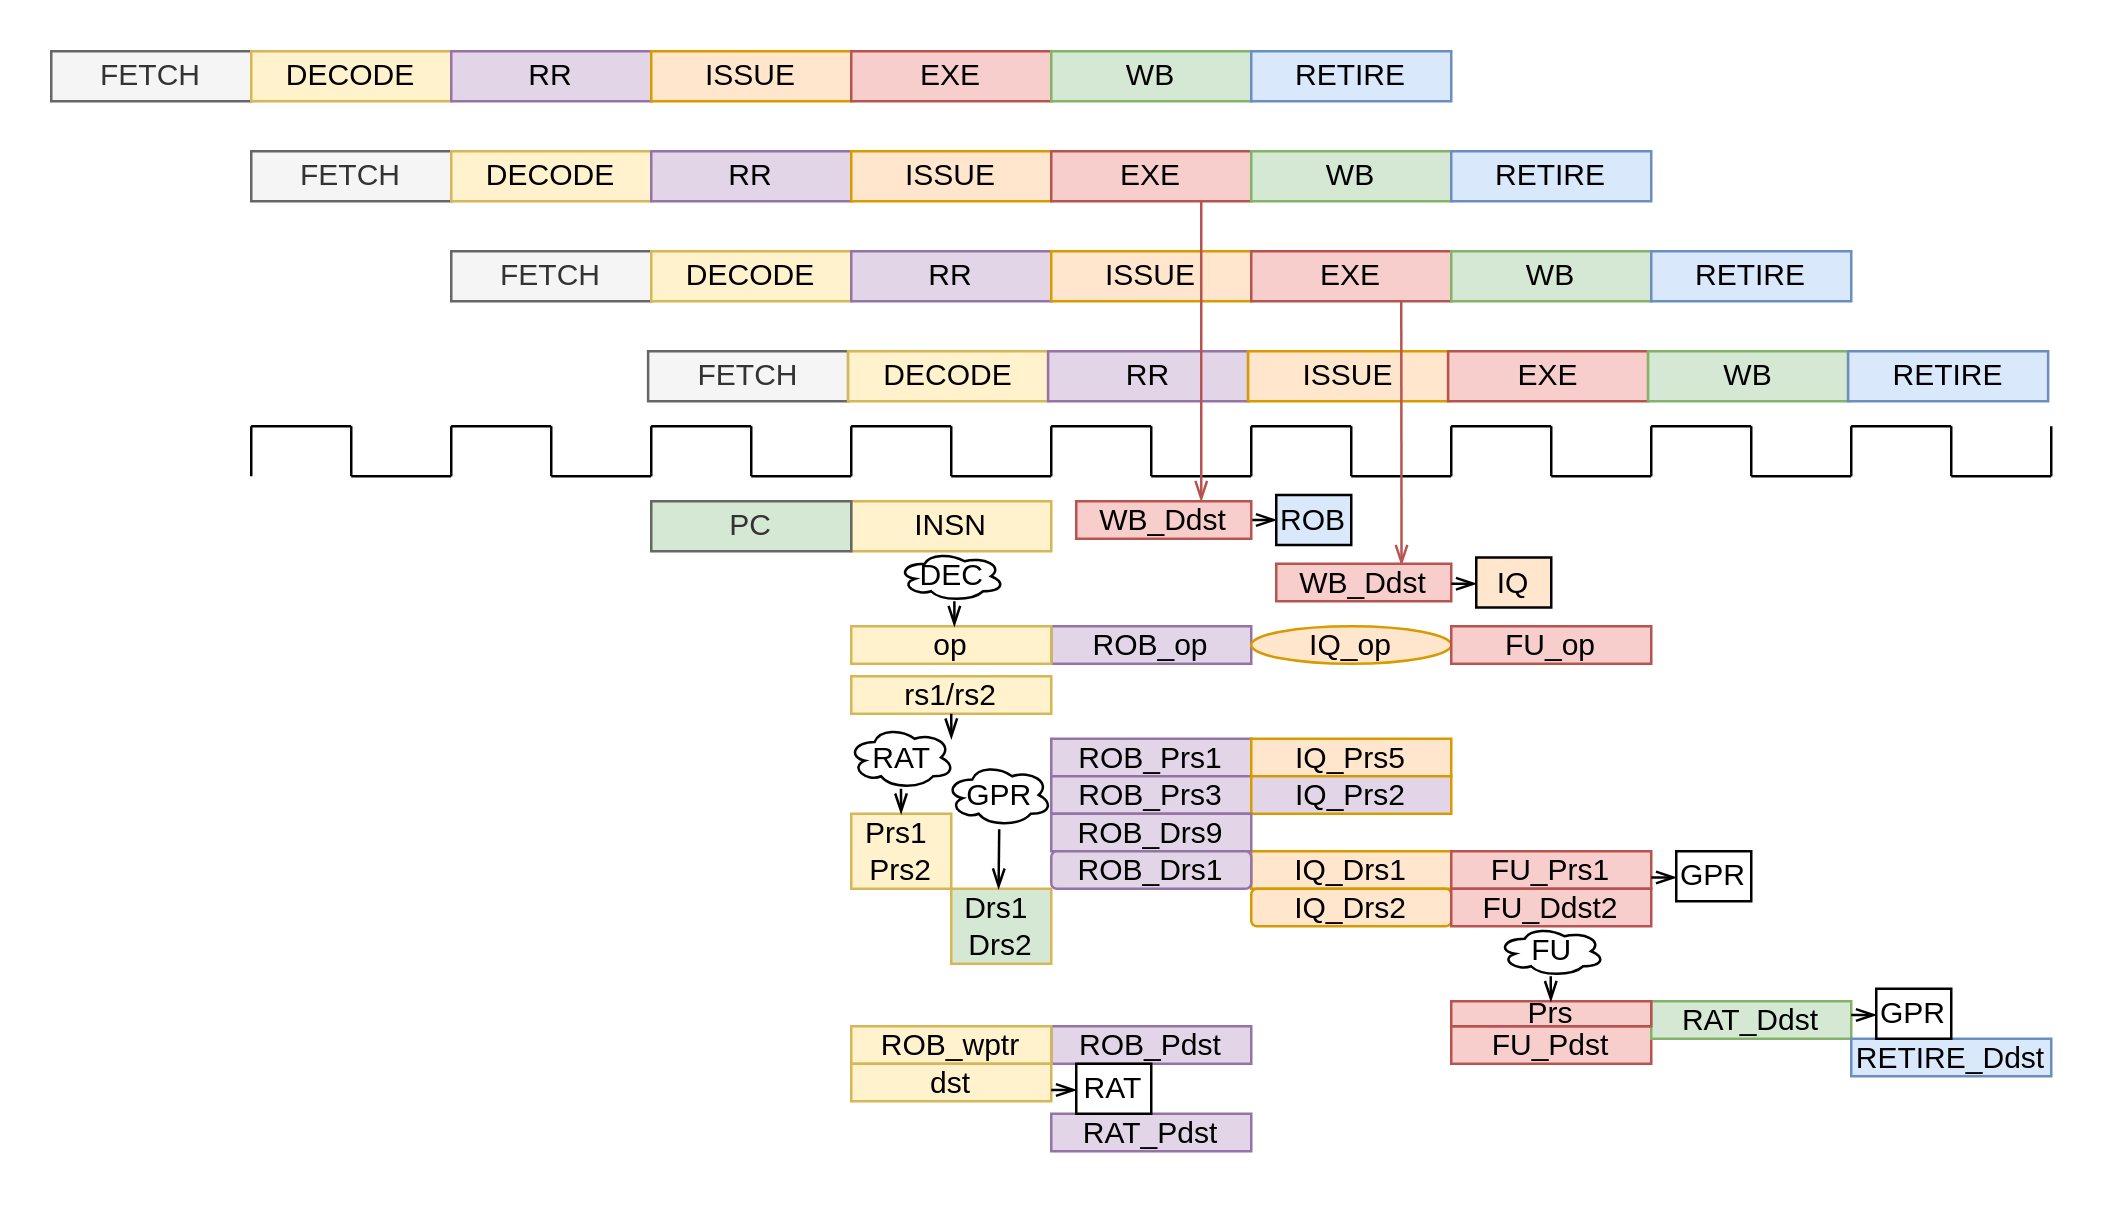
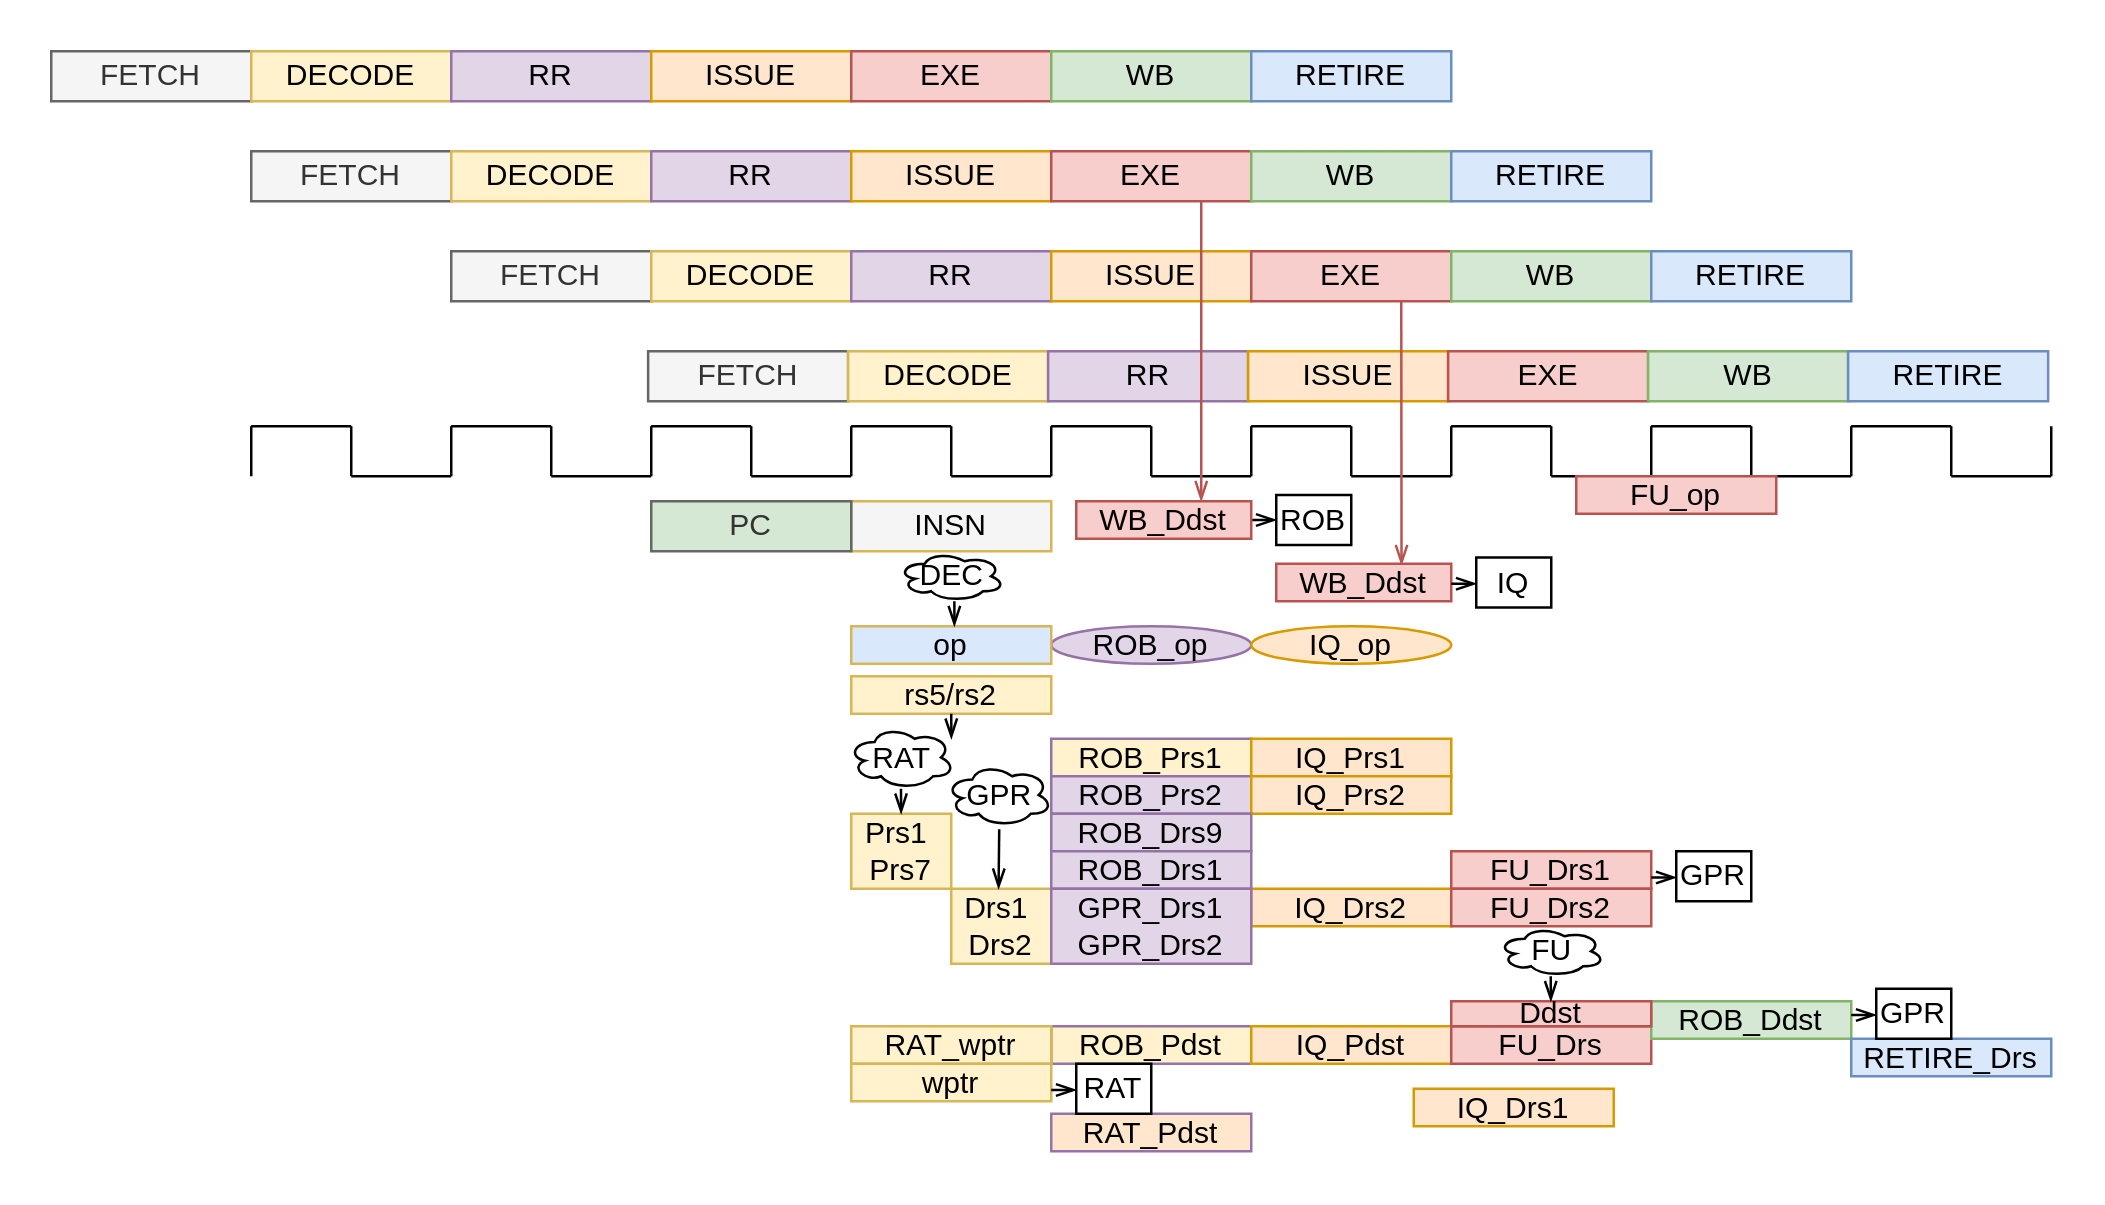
node "ROB": fillcolor #dae8fc -> #ffffff
node "INSN": fillcolor #fff2cc -> #f5f5f5
node "IQ": fillcolor #ffe6cc -> #ffffff
node "op": fillcolor #fff2cc -> #dae8fc
node "ROB_op": shape rectangle -> ellipse
node "FU_op": moved (1551, 645) -> (1676, 495)
node "rs1/rs2": label "rs1/rs2" -> "rs5/rs2"
node "ROB_Prs1": fillcolor #e1d5e7 -> #fff2cc
node "IQ_Prs5": label "IQ_Prs5" -> "IQ_Prs1"
node "IQ_Prs2": fillcolor #e1d5e7 -> #ffe6cc
node "ROB_Prs3": label "ROB_Prs3" -> "ROB_Prs2"
node "Prs1 Prs2": label "Prs1 Prs2" -> "Prs1 Prs7"
node "ROB_Drs1": shape rounded rectangle -> rectangle
node "IQ_Drs1": moved (1351, 870) -> (1514, 1108)
node "FU_Prs1": label "FU_Prs1" -> "FU_Drs1"
node "IQ_Drs2": shape rounded rectangle -> rectangle
node "FU_Ddst2": label "FU_Ddst2" -> "FU_Drs2"
node "Drs1 Drs2": fillcolor #d5e8d4 -> #fff2cc
node "GPR_Drs1 GPR_Drs2": added
node "Prs": label "Prs" -> "Ddst"
node "RAT_Ddst": label "RAT_Ddst" -> "ROB_Ddst"
node "ROB_Pdst": fillcolor #e1d5e7 -> #fff2cc
node "IQ_Pdst": added
node "ROB_wptr": label "ROB_wptr" -> "RAT_wptr"
node "FU_Pdst": label "FU_Pdst" -> "FU_Drs"
node "RETIRE_Ddst": label "RETIRE_Ddst" -> "RETIRE_Drs"
node "dst": label "dst" -> "wptr"
node "RAT_Pdst": fillcolor #e1d5e7 -> #ffe6cc
